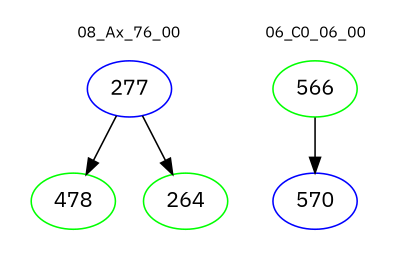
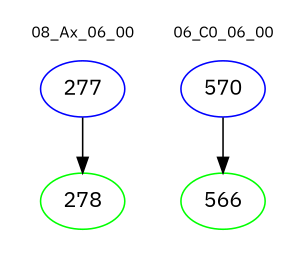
cluster "08_Ax_76_00": label "08_Ax_76_00" -> "08_Ax_06_00"
edge "566" -> "570": reversed
node "478": label "478" -> "278"
node "264": removed
